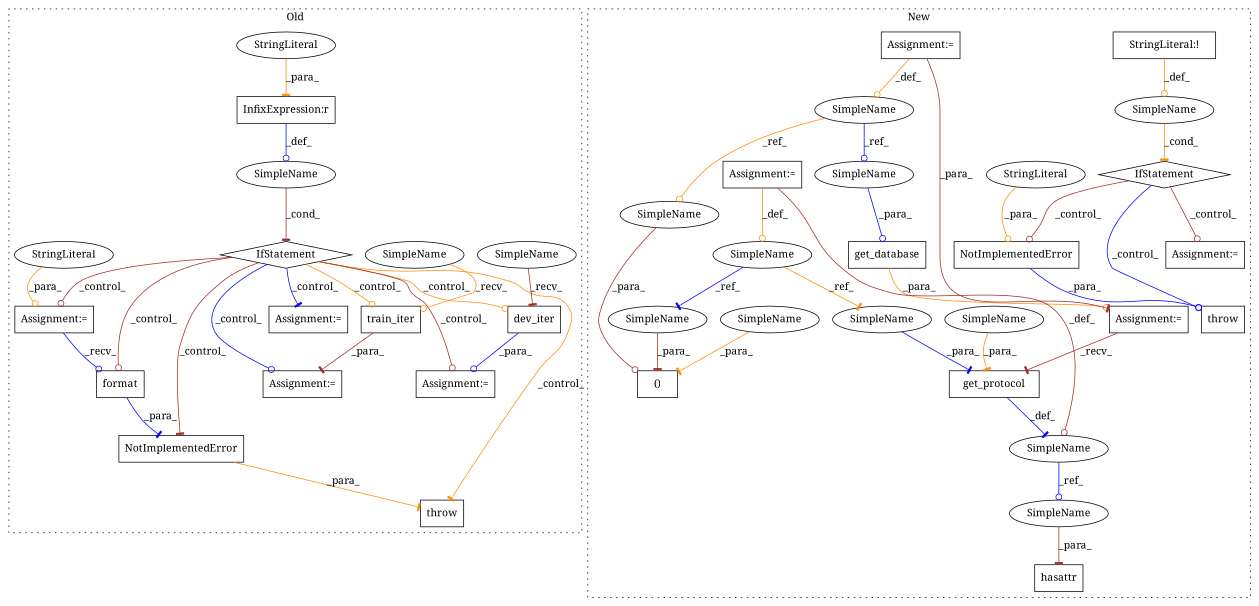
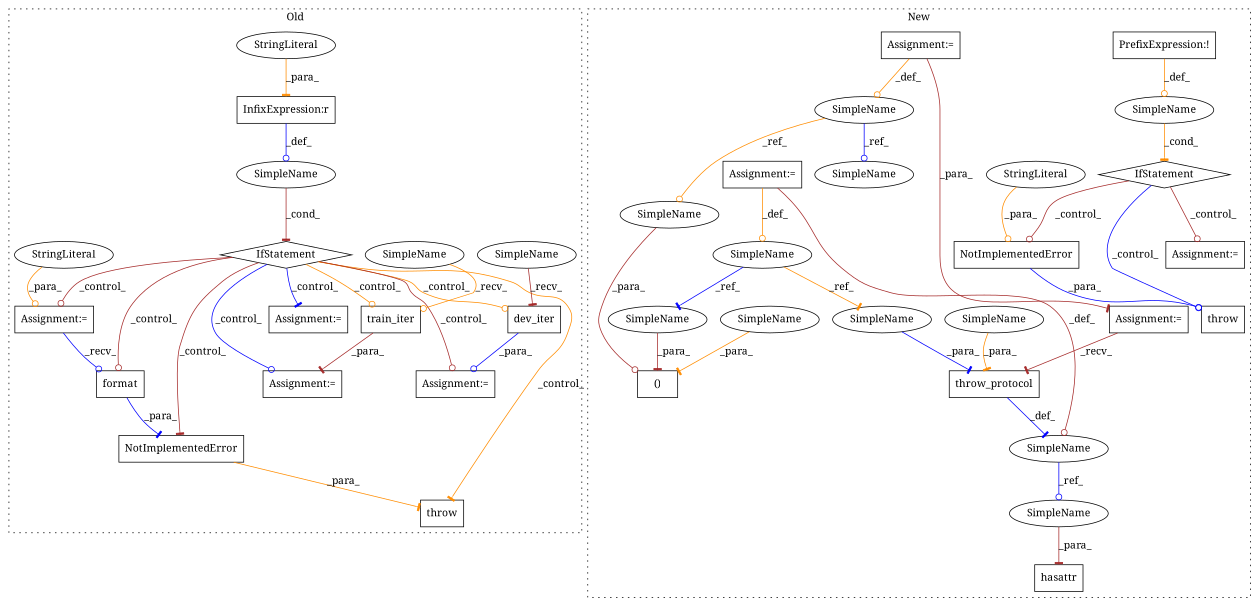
node "StringLiteral:!": label "StringLiteral:!" -> "PrefixExpression:!"
node "get_database": removed
node "get_protocol": label "get_protocol" -> "throw_protocol"
